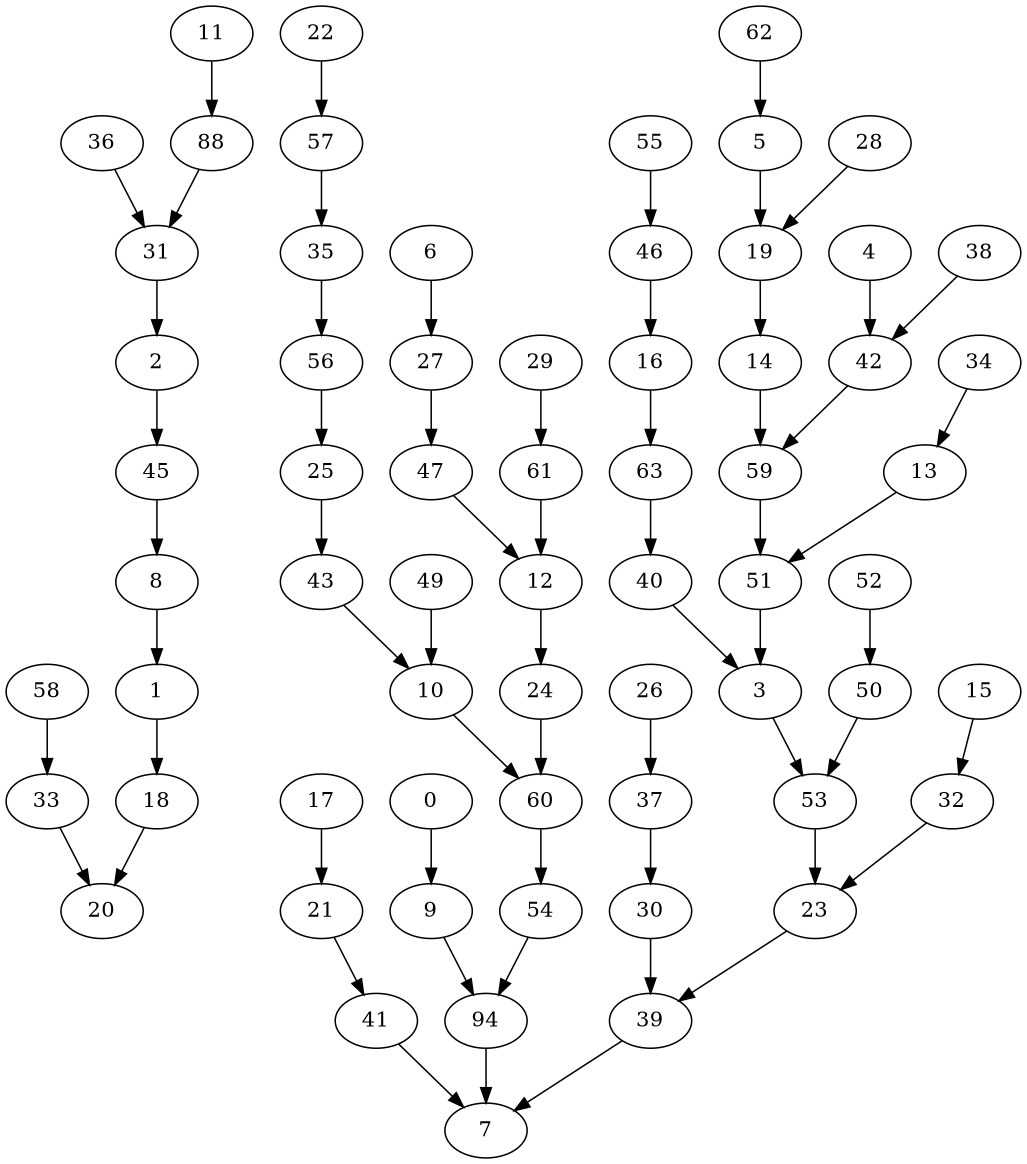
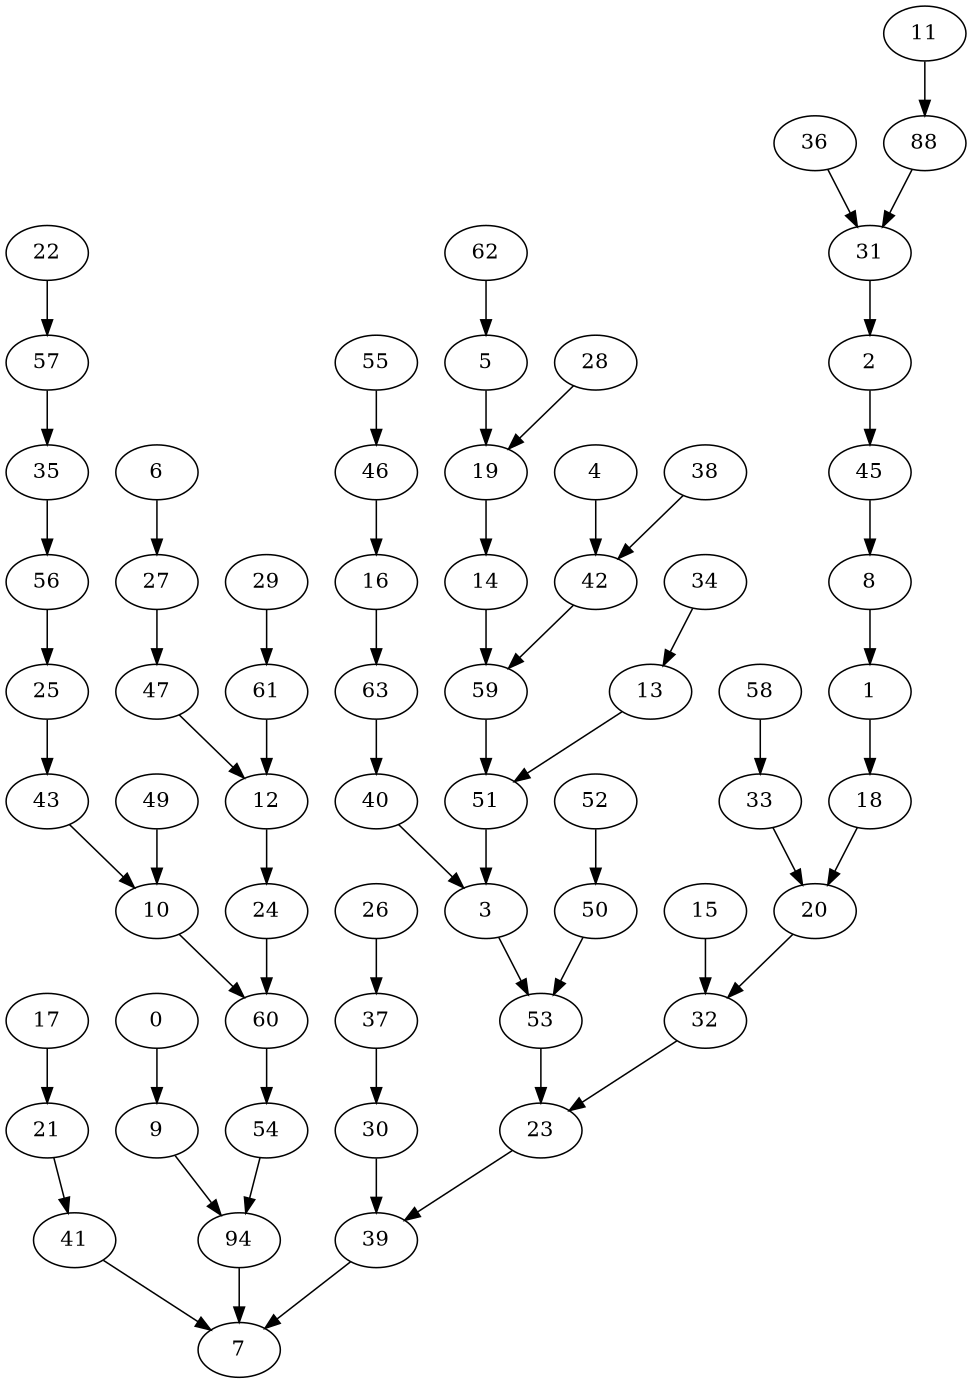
edge "20" -> "32": added
